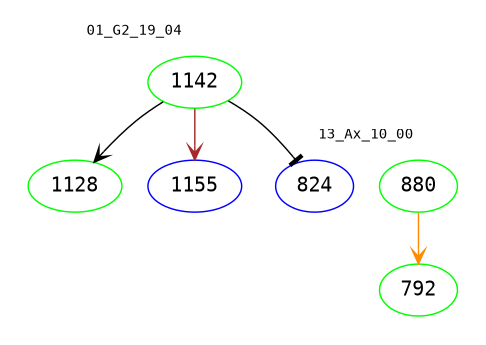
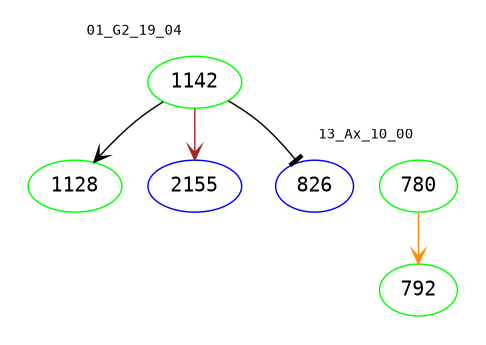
node "1155": label "1155" -> "2155"
node "824": label "824" -> "826"
node "880": label "880" -> "780"
